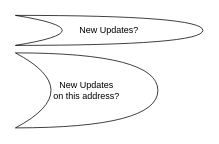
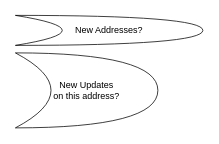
node "New Updates?": label "New Updates?" -> "New Addresses?"
